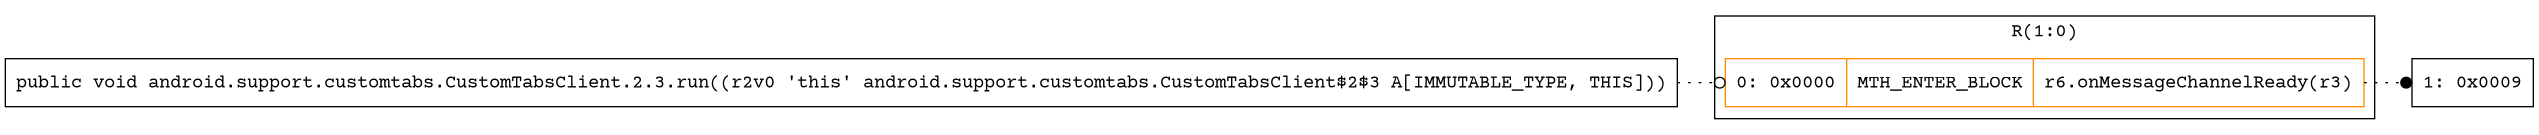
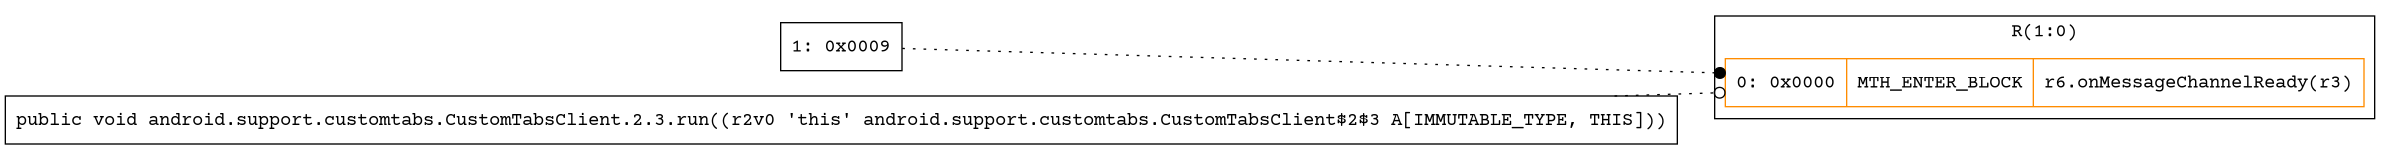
edge "0: 0x0000" -> "1: 0x0009": reversed
